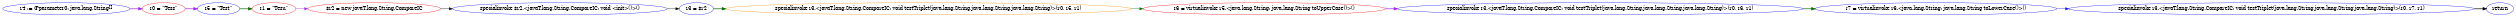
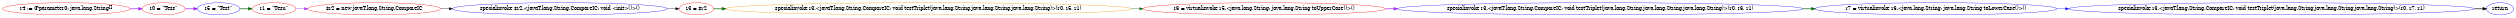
node "r4 := @parameter0: java.lang.String[]": color blue -> red
node "r3 = $r2": color blue -> red
